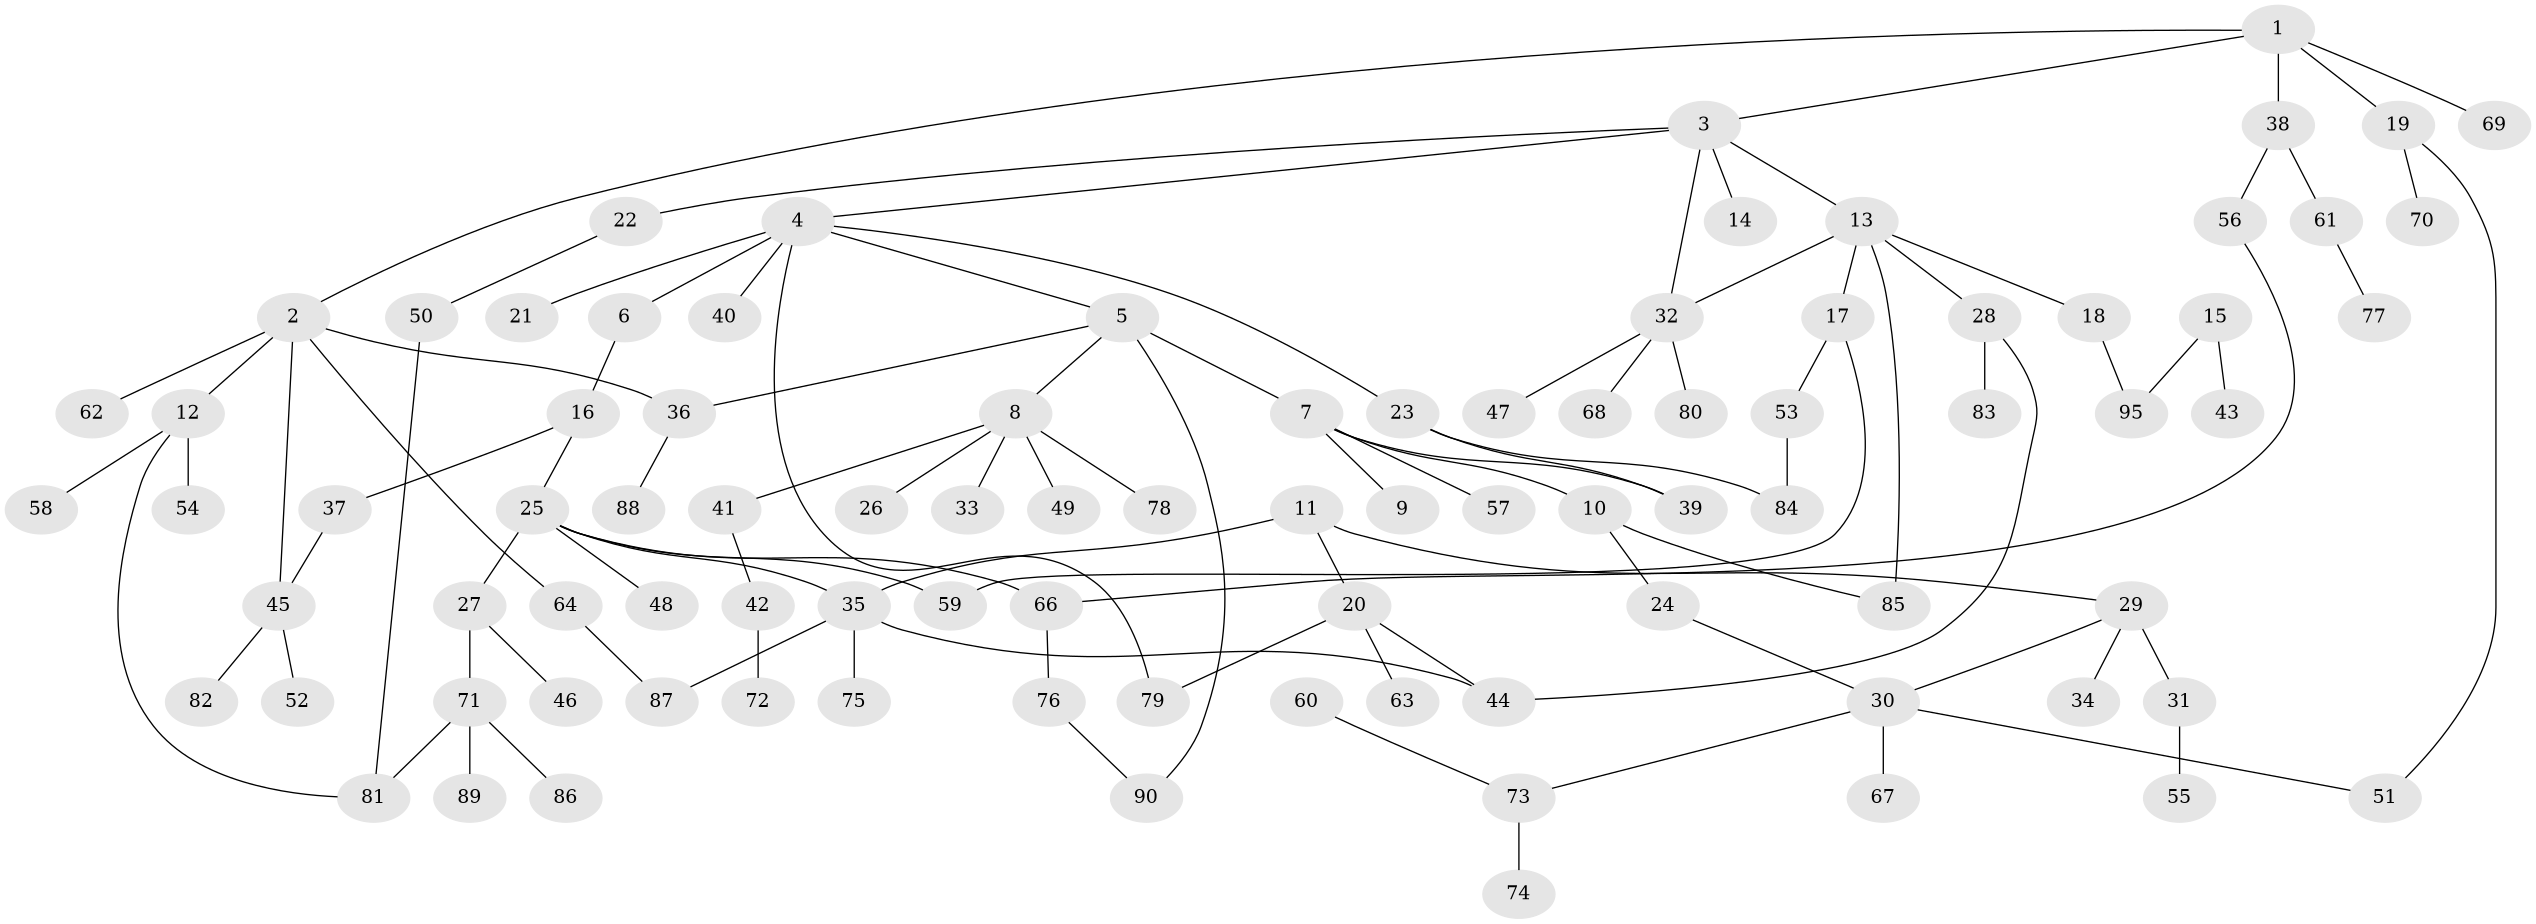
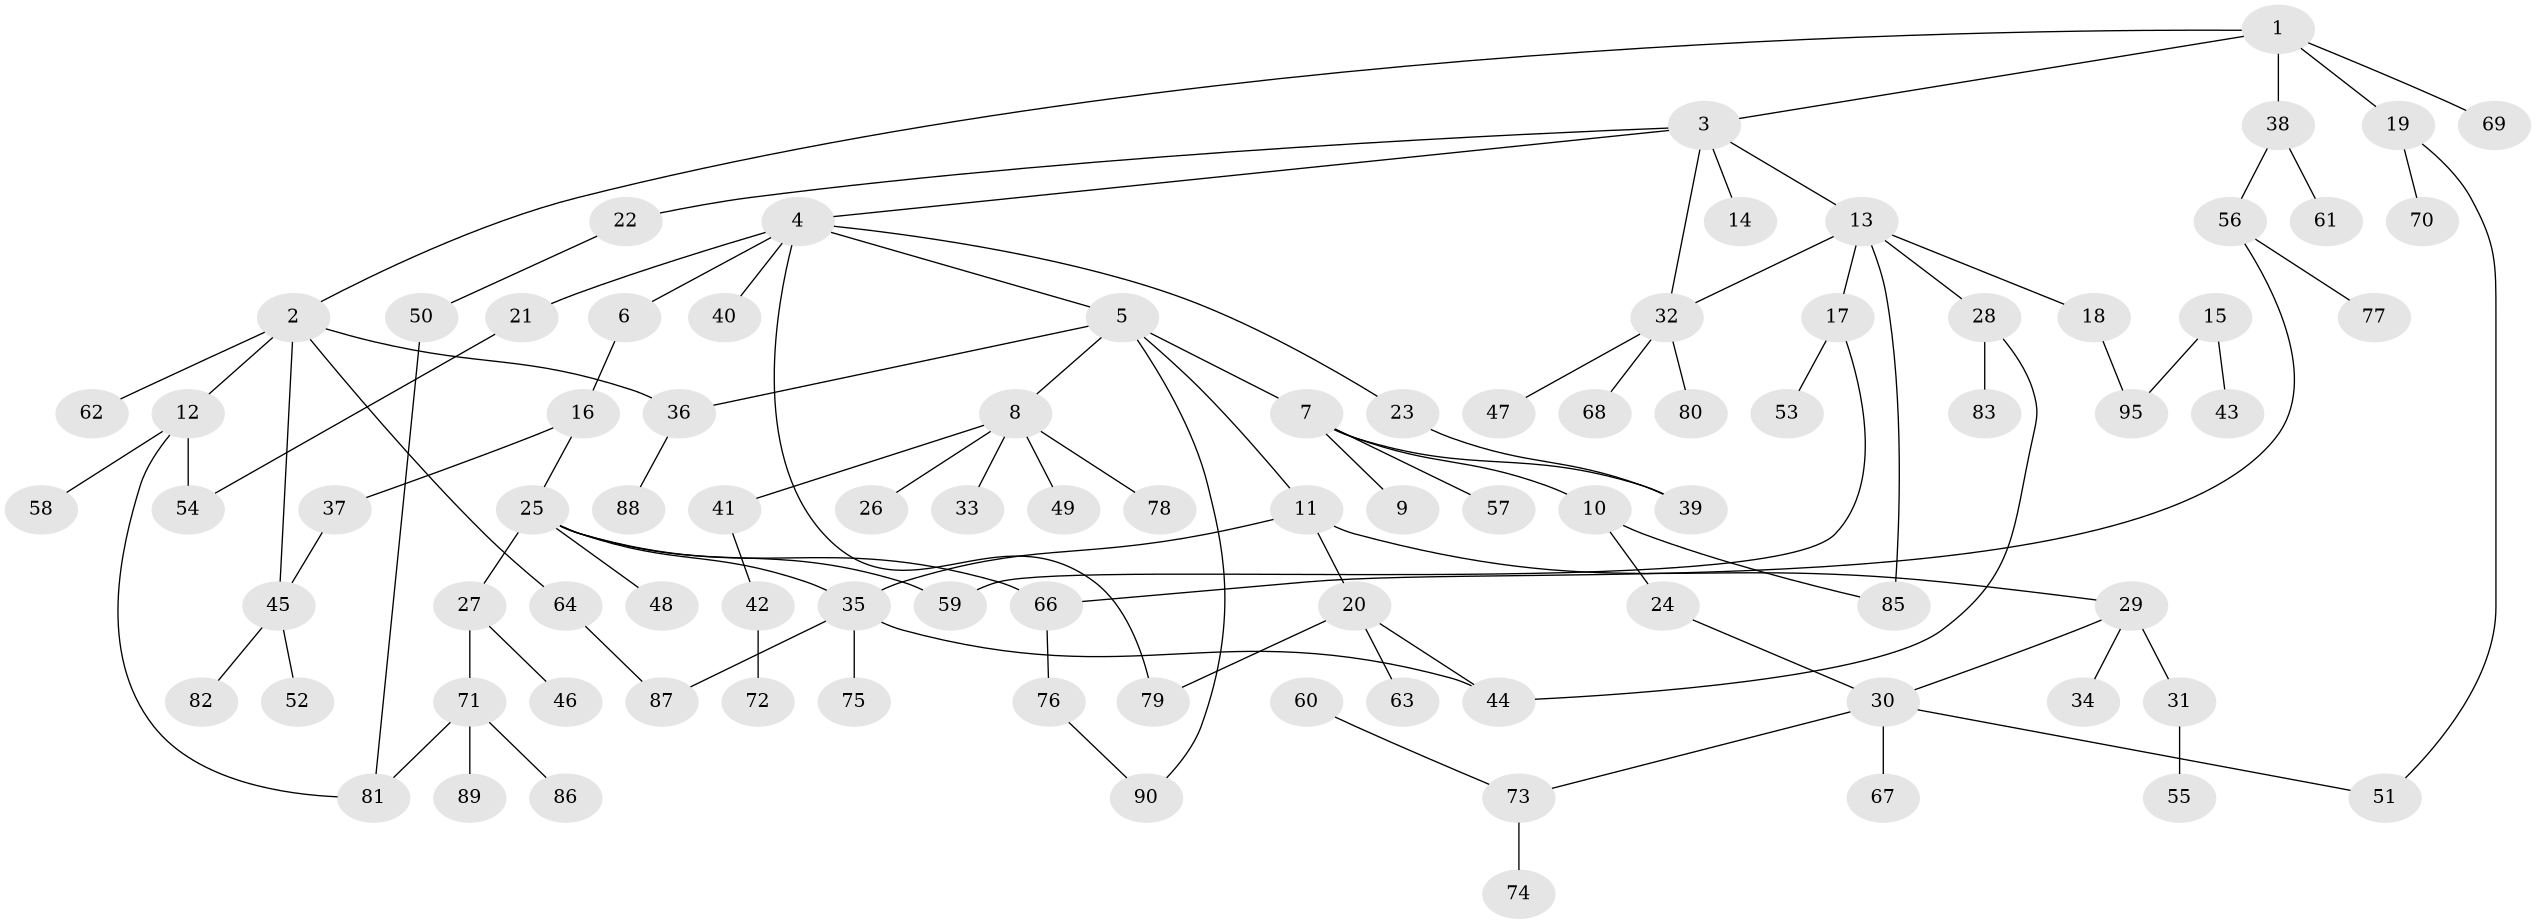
edge "61" -- "77": now "56" -- "77"
edge "5" -- "11": added
edge "21" -- "54": added
node "84": removed
